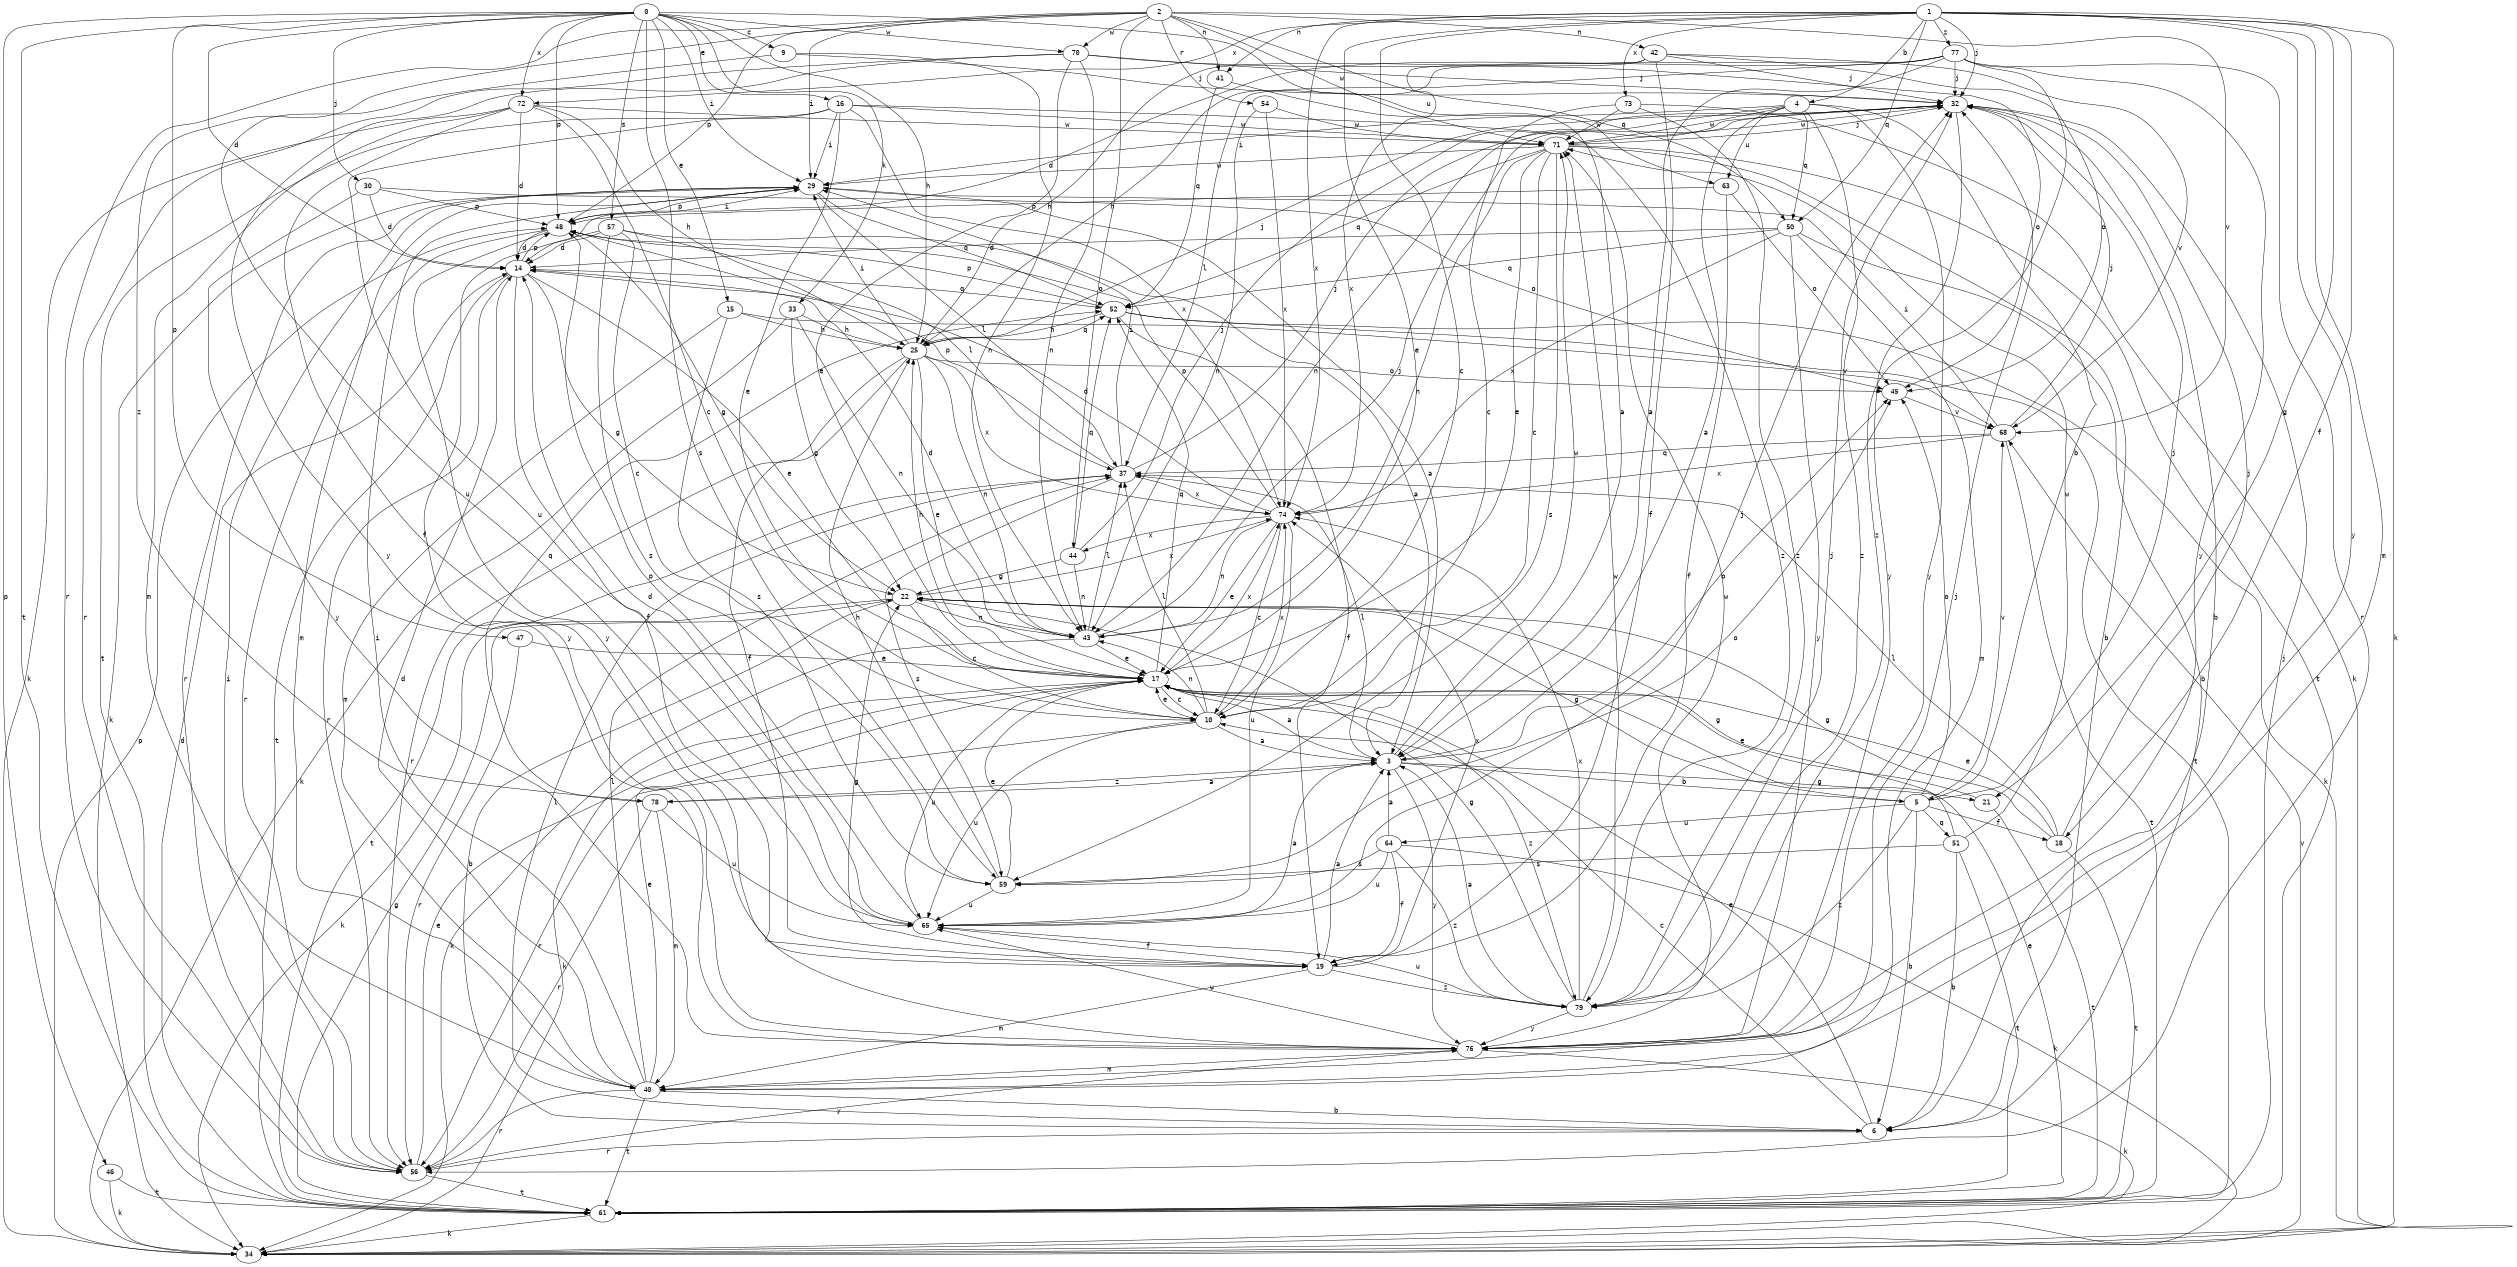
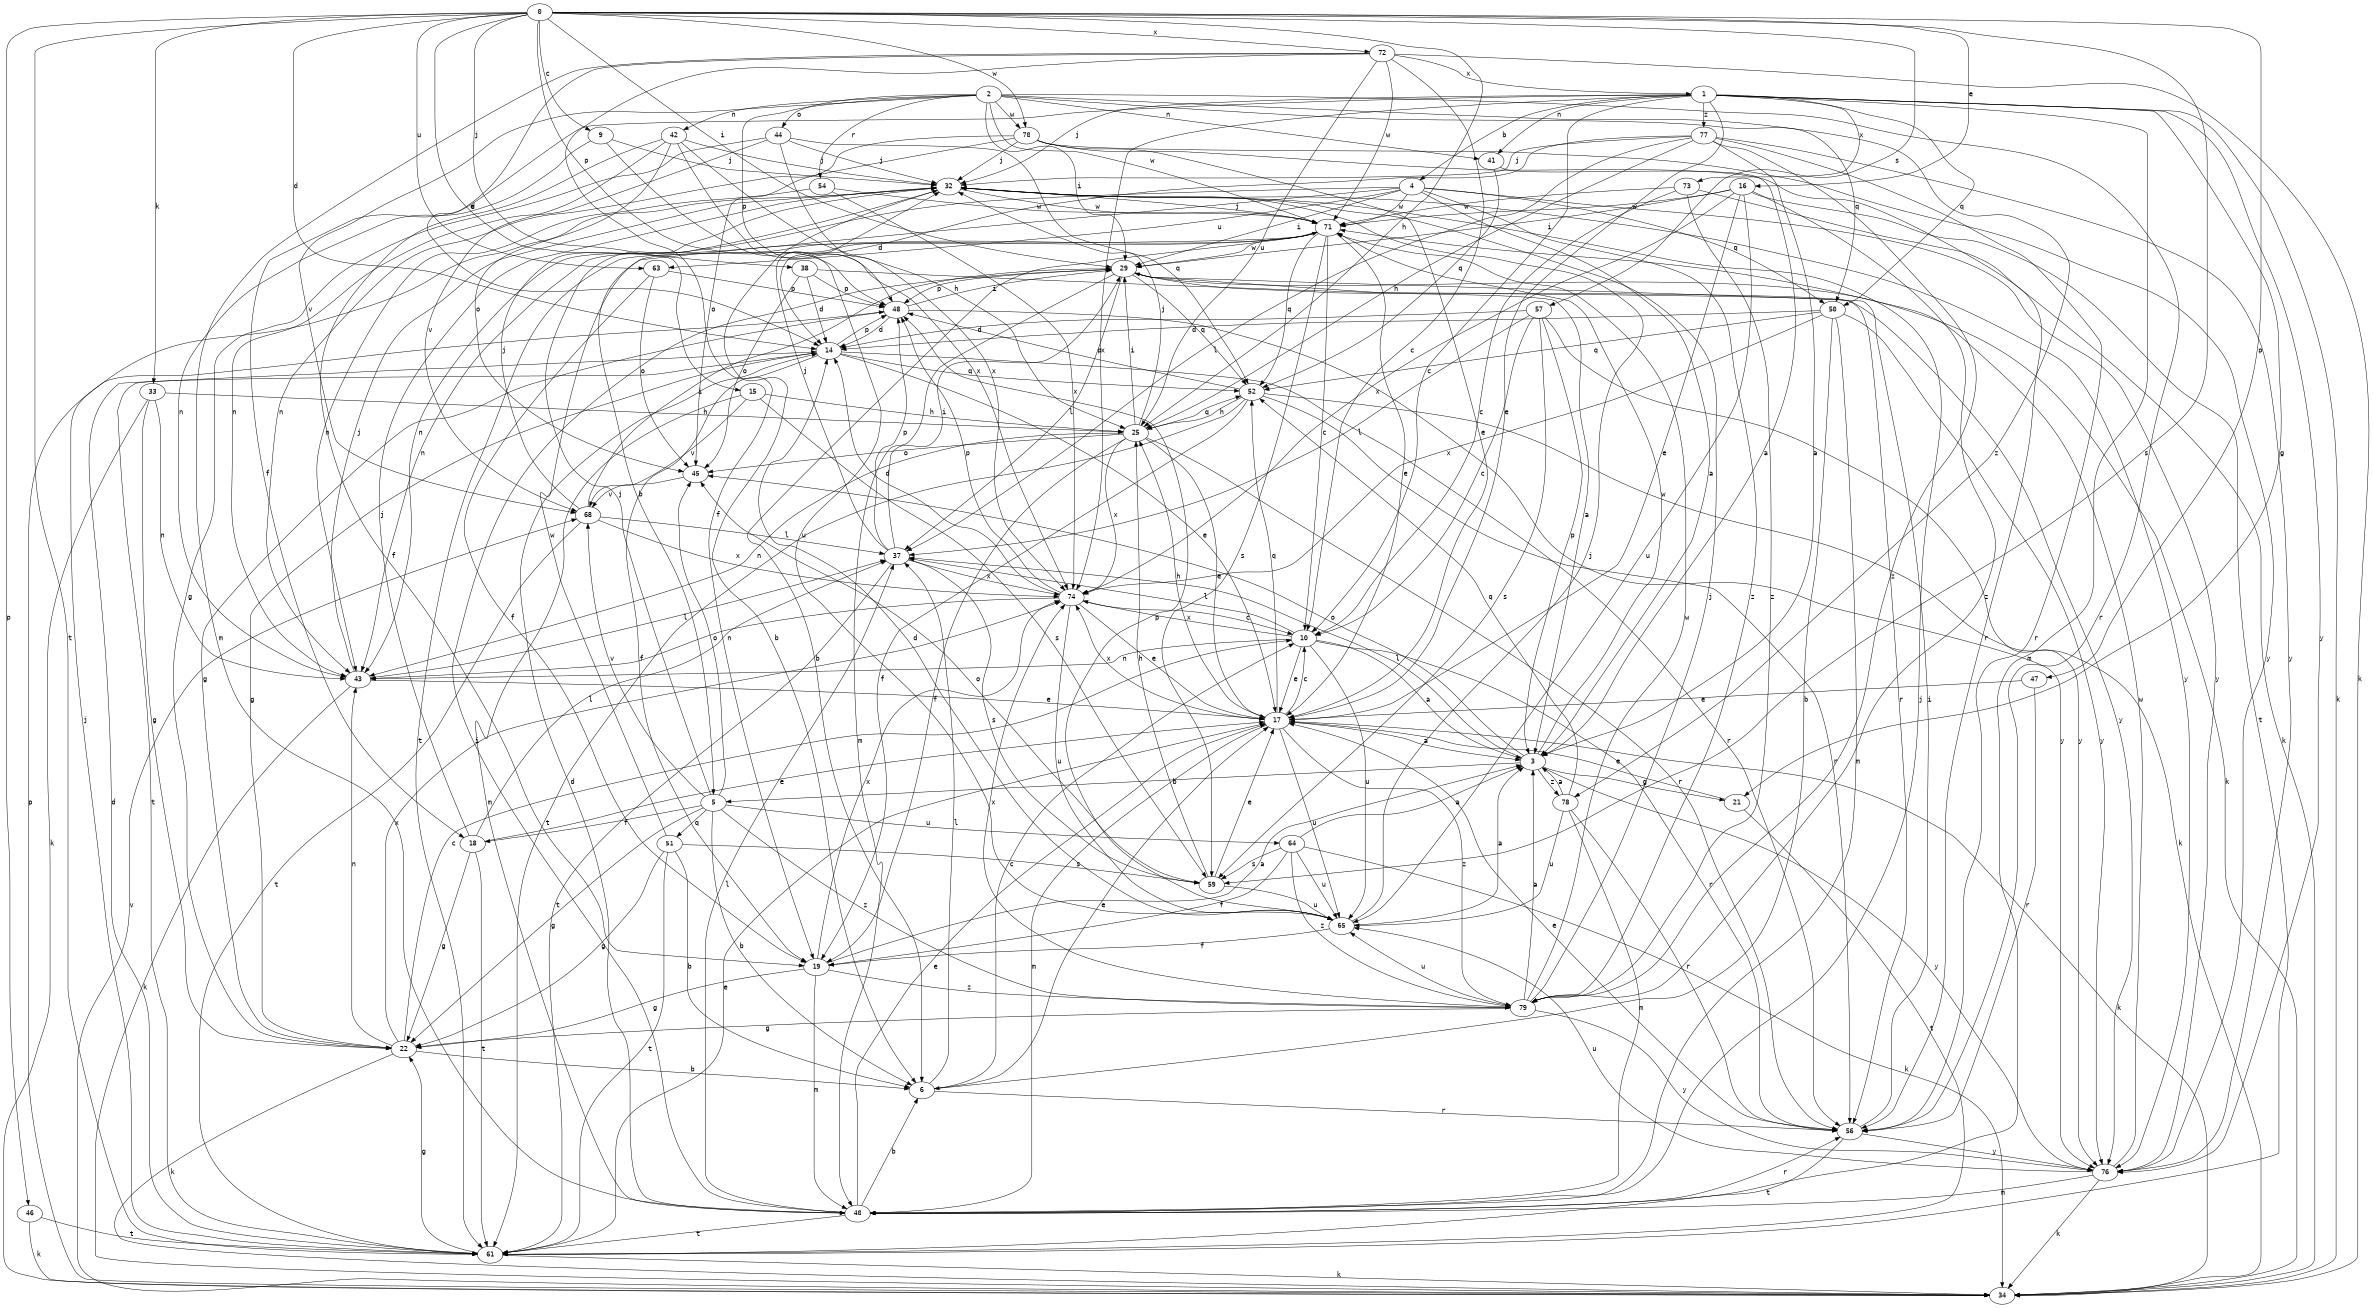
edge "1" -> "72": reversed
node "30": label "30" -> "38"
edge "72" -> "25": label "h" -> "u"
edge "43" -> "14": removed, label "d"
edge "68" -> "37": label "q" -> "l"
edge "57" -> "3": label "a" -> "p"
edge "74" -> "44": reversed
edge "48" -> "56": now "52" -> "56"
edge "17" -> "40": added, label "m"
